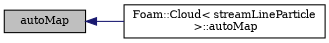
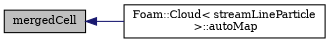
node "autoMap": label "autoMap" -> "mergedCell"
